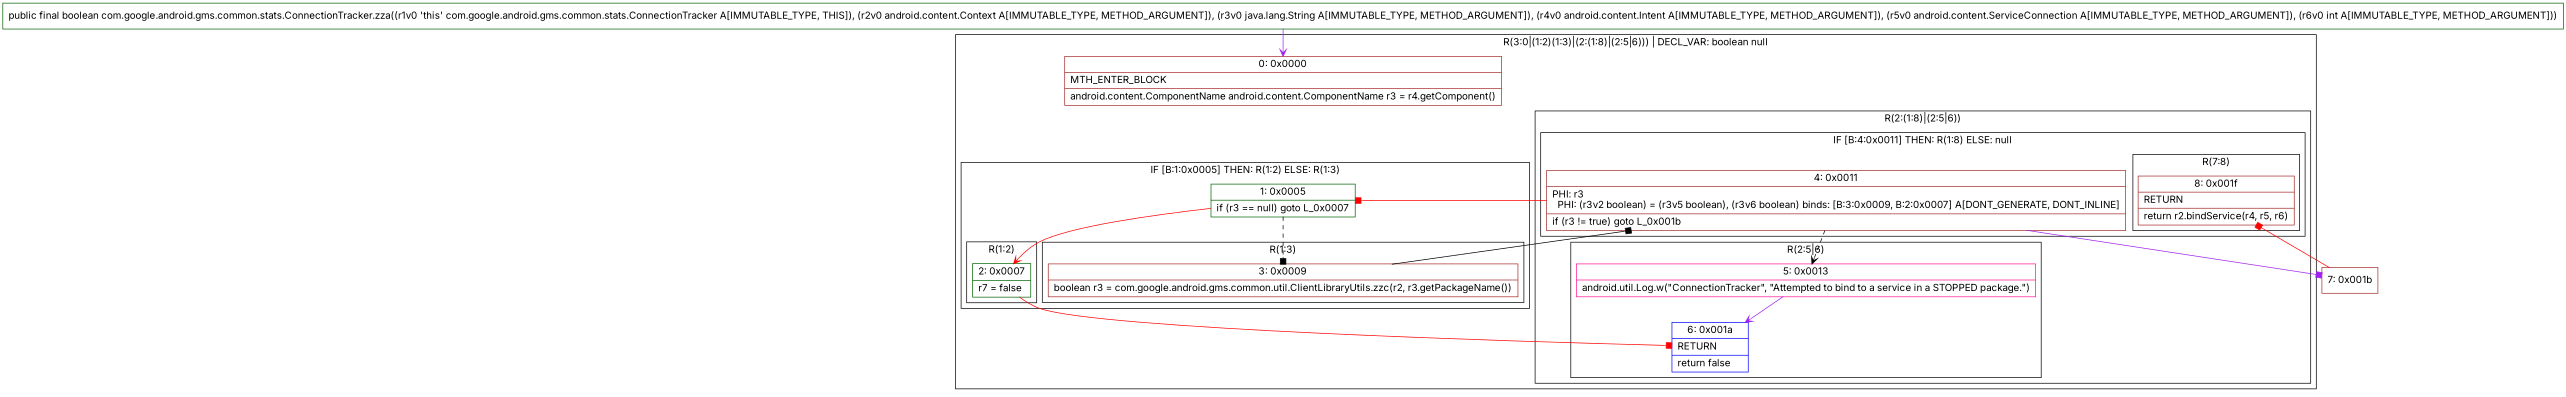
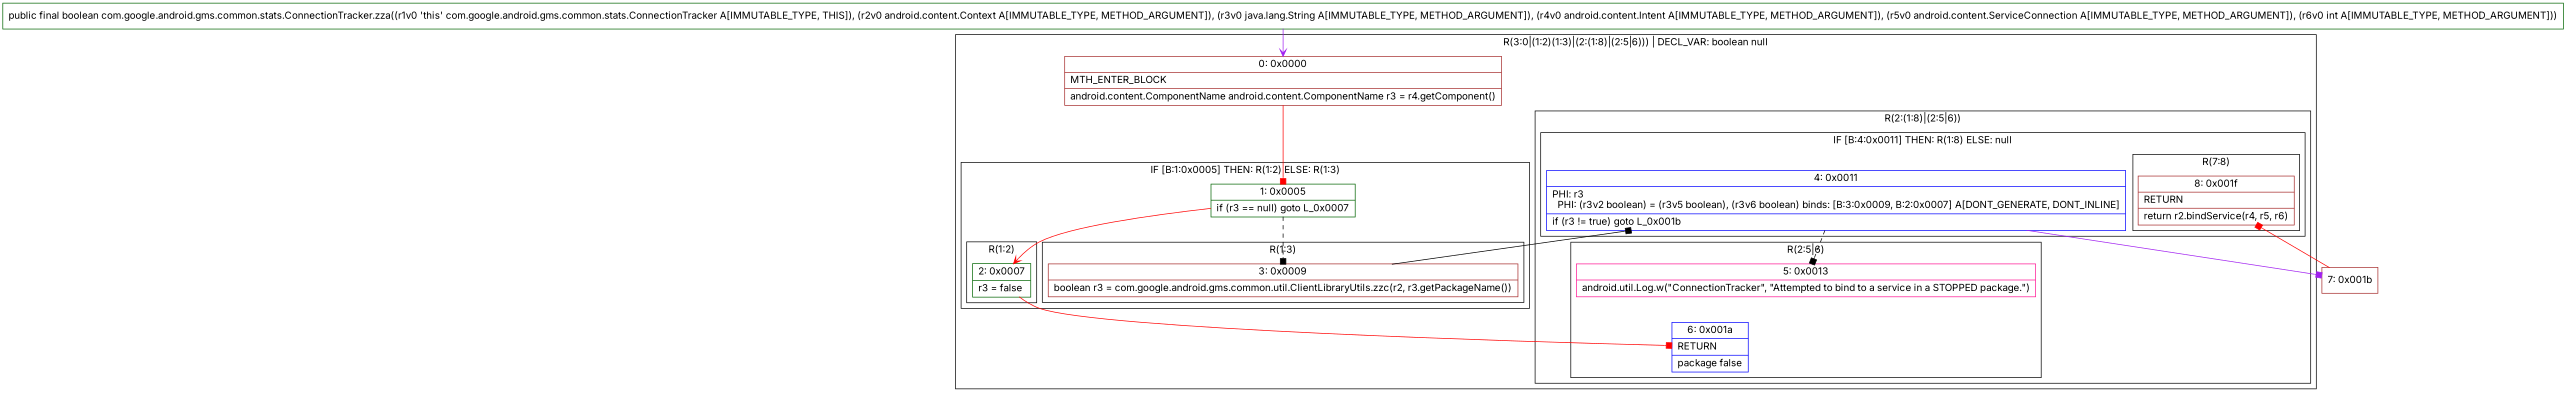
edge "4: 0x0011" -> "1: 0x0005": now "0: 0x0000" -> "1: 0x0005"
node "4: 0x0011": color brown -> blue
edge "4: 0x0011" -> "5: 0x0013": arrowhead vee -> box
node "2: 0x0007": text "r7 = false" -> "r3 = false"
edge "5: 0x0013" -> "6: 0x001a": removed
node "6: 0x001a": text "return false" -> "package false"
